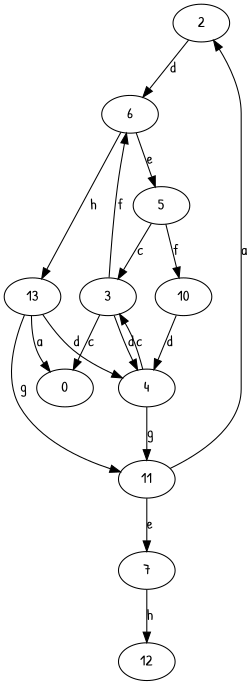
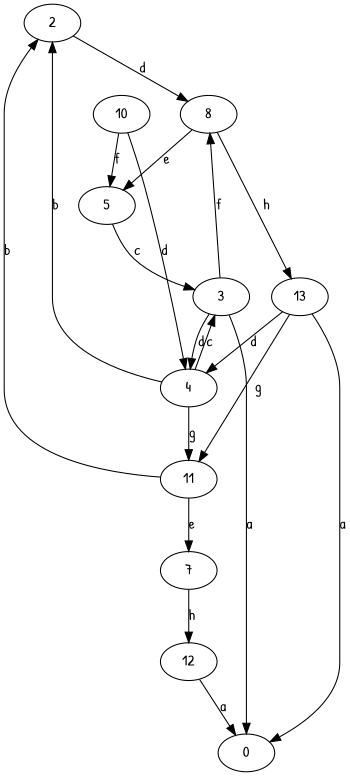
node "6": label "6" -> "8"
edge "5" -> "10": reversed
edge "4" -> "2": added, label "b"
edge "11" -> "2": label "a" -> "b"
edge "3" -> "0": label "c" -> "a"
edge "12" -> "0": added, label "a"
